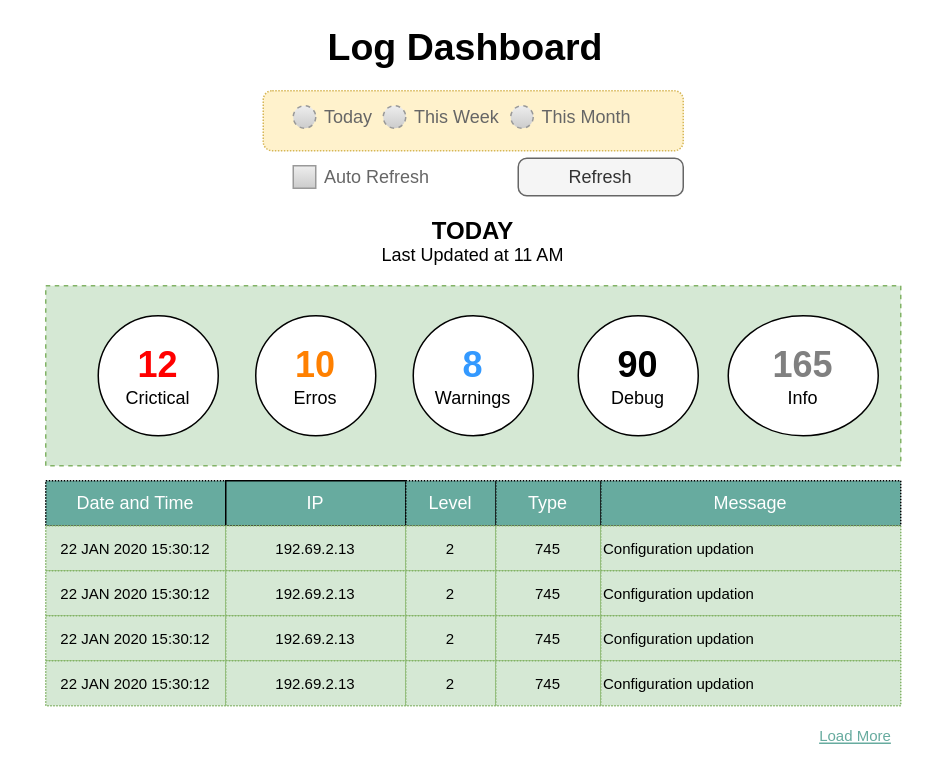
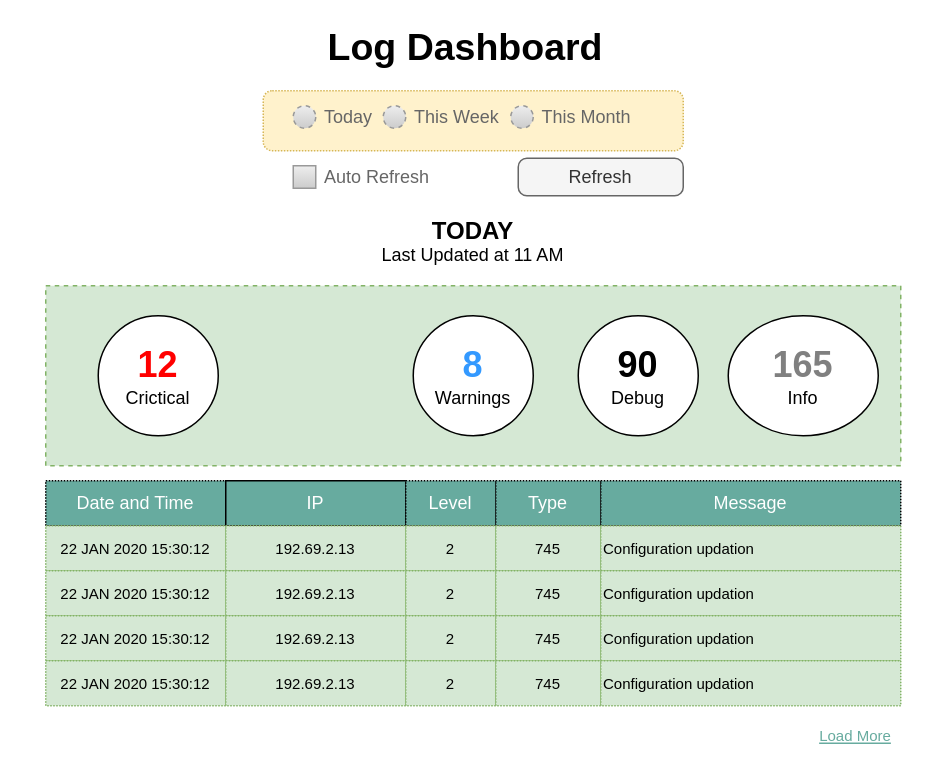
node "10 Erros": removed
